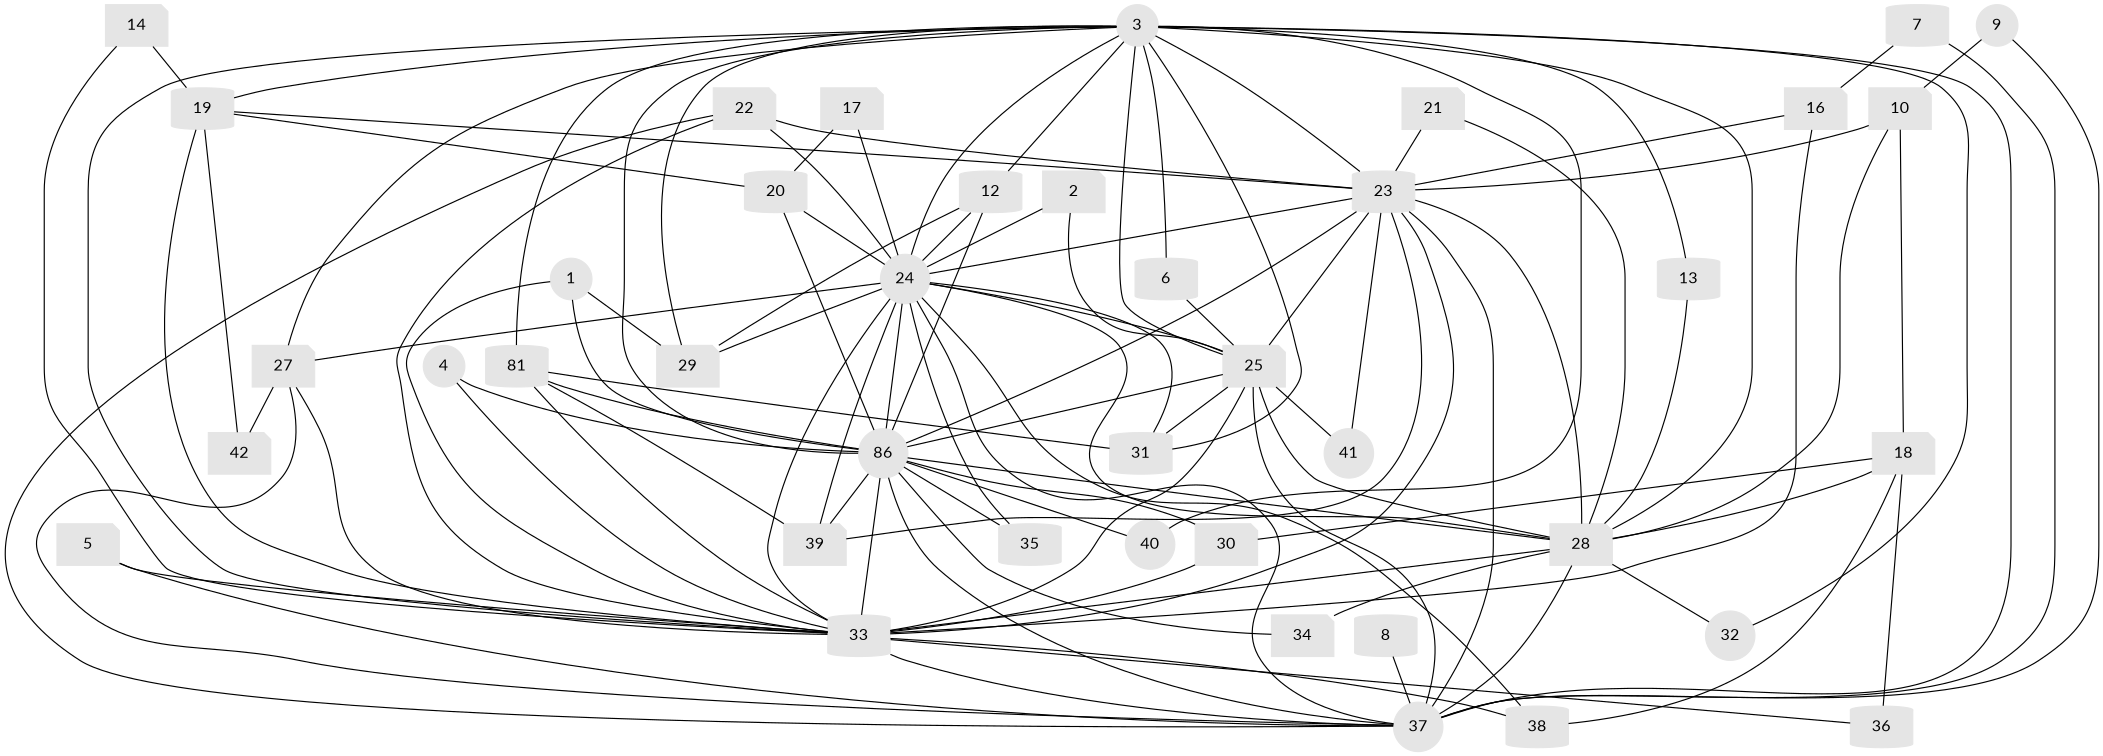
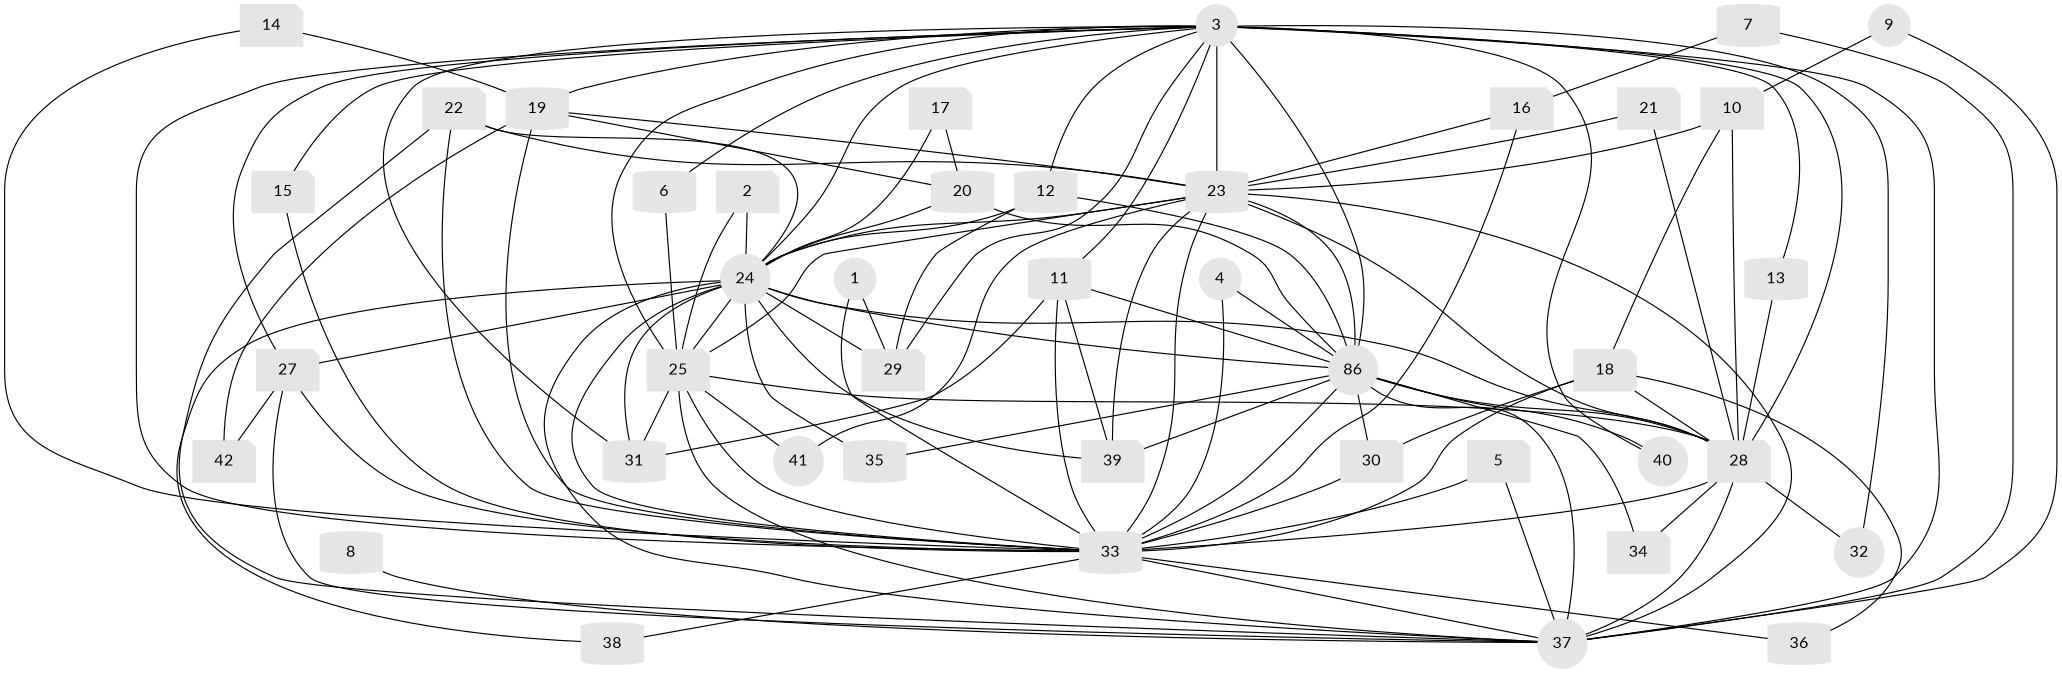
node "15": added
node "81": label "81" -> "11"
edge "1" -- "86": removed
edge "25" -- "86": removed
edge "18" -- "38": now "18" -- "33"
